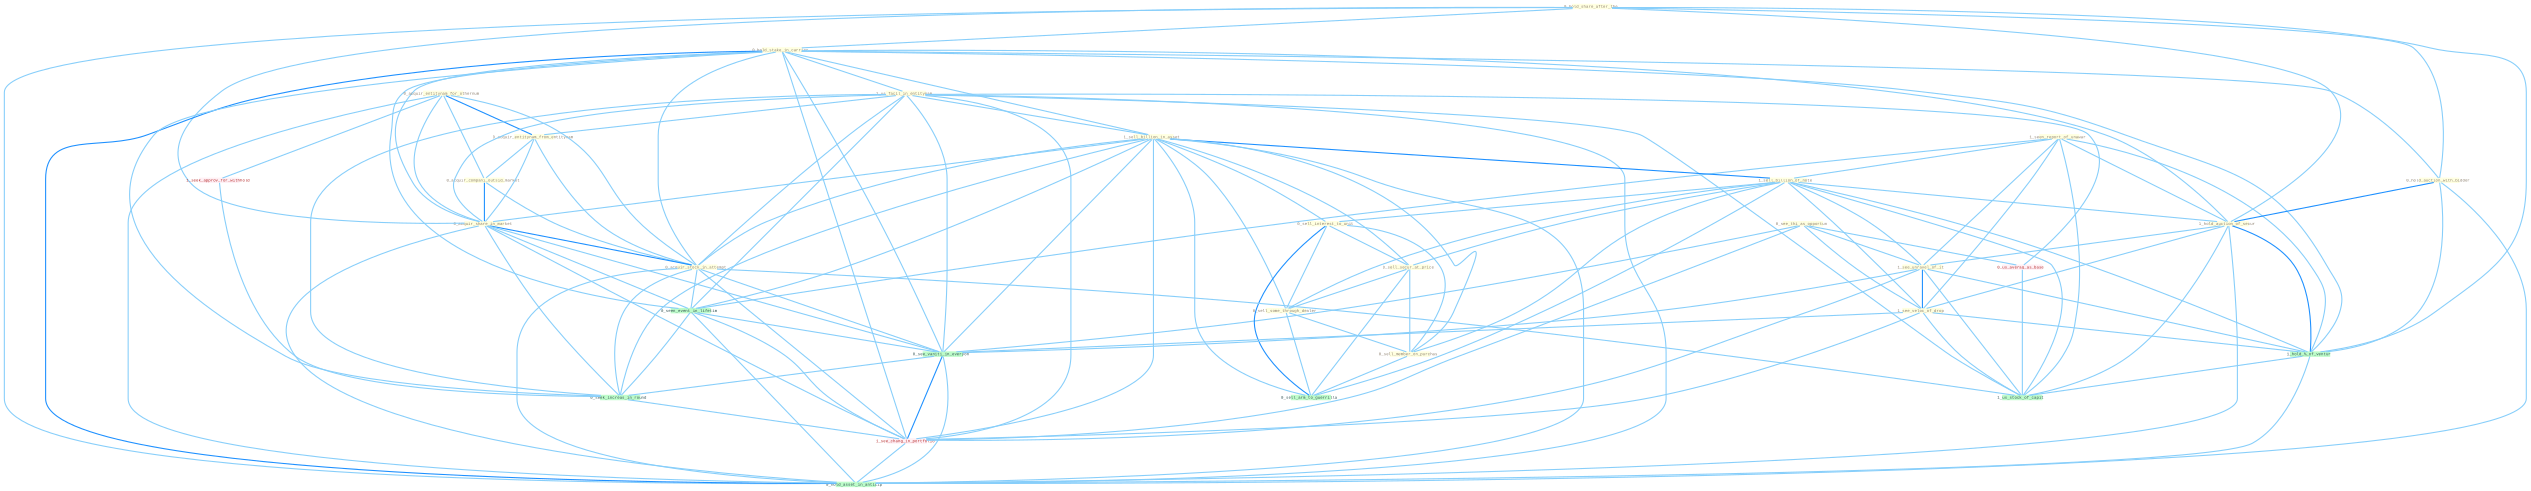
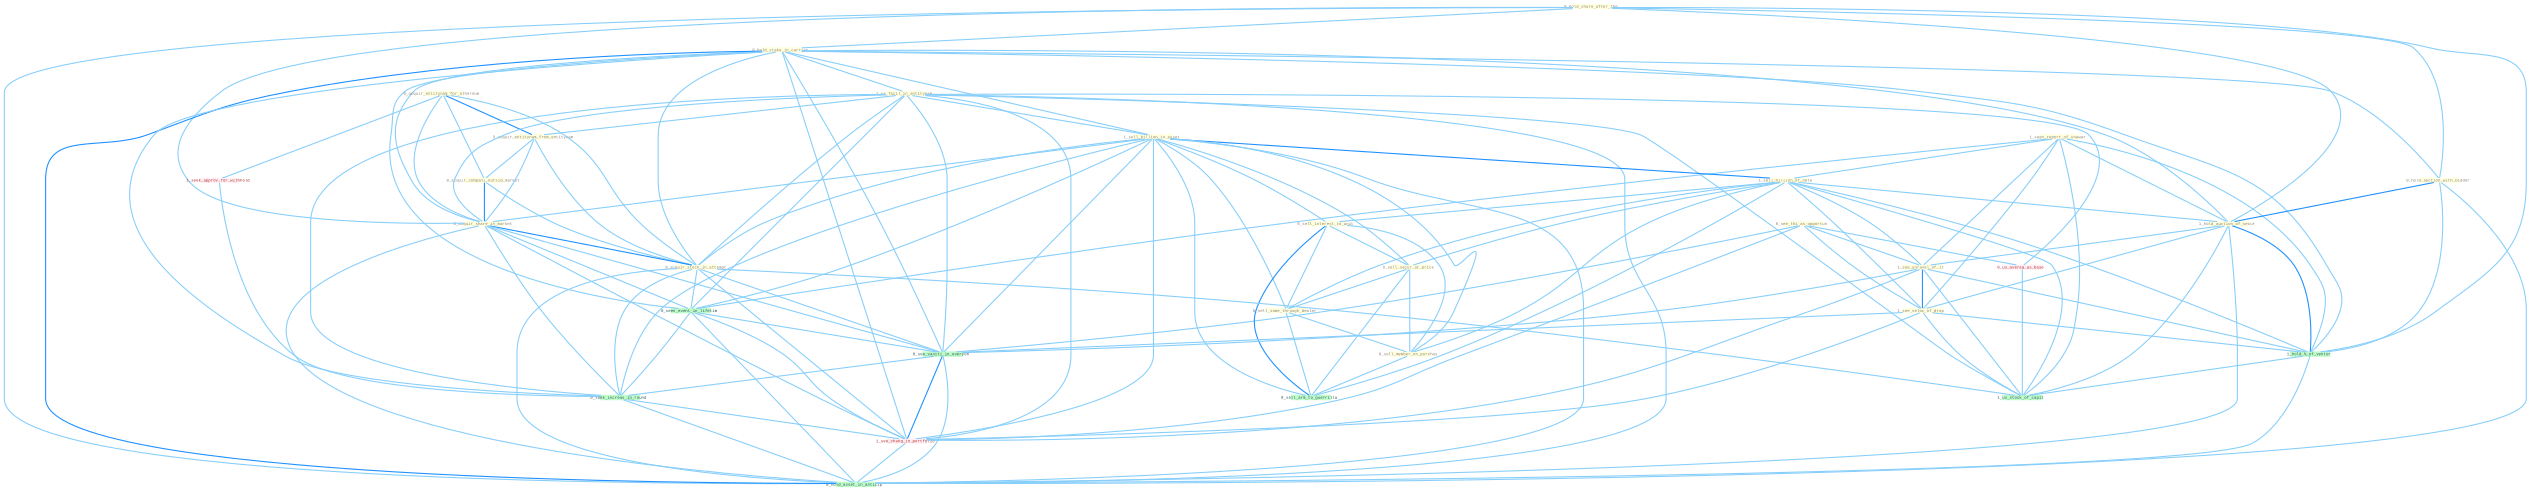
edge "0_acquir_entitynam_for_othernum" -- "0_hold_asset_in_anticip": now "0_seek_increas_in_round" -- "0_hold_asset_in_anticip"
